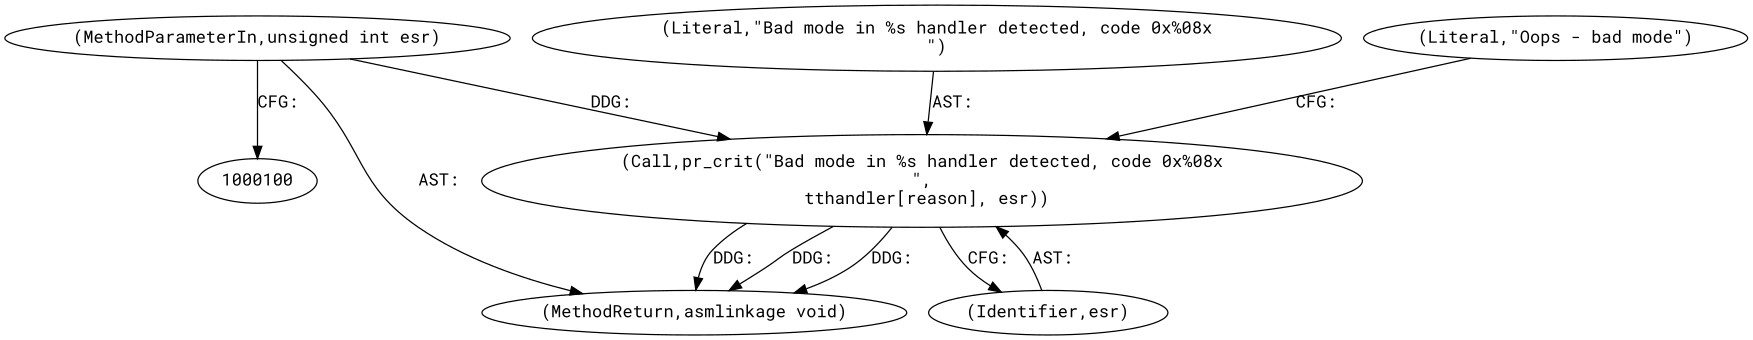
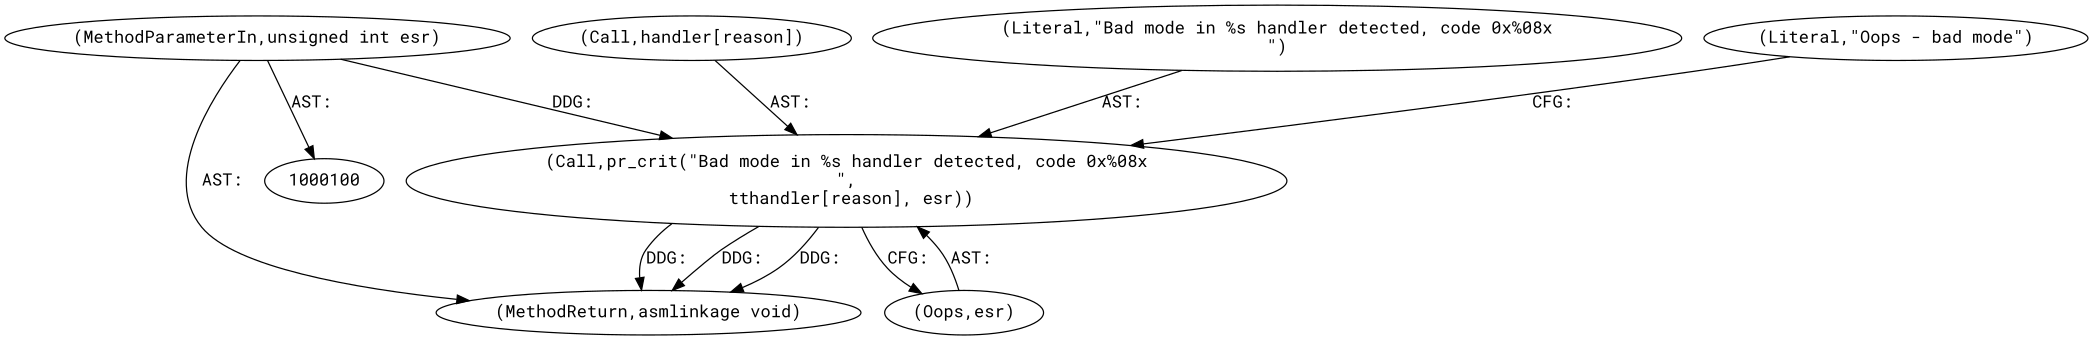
node "(Call,handler[reason])": added
edge "(MethodParameterIn,unsigned int esr)" -> "1000100": label "CFG: " -> "AST: "
node "(Identifier,esr)": label "(Identifier,esr)" -> "(Oops,esr)"
